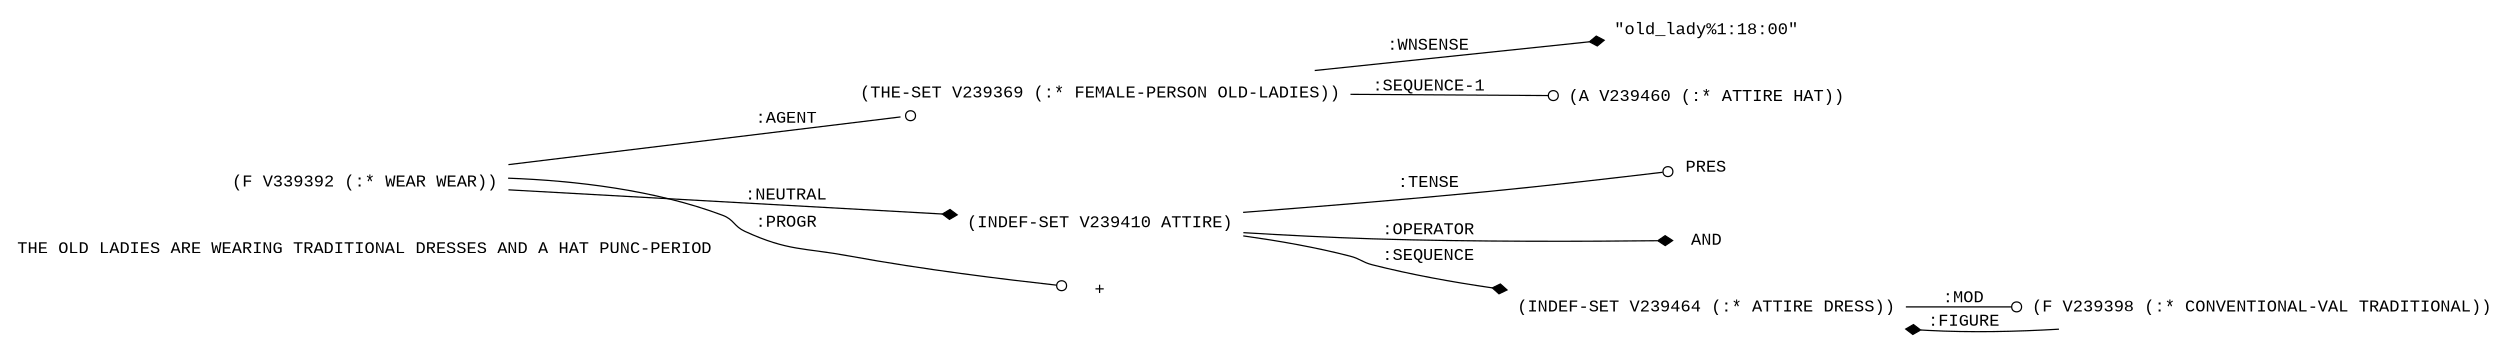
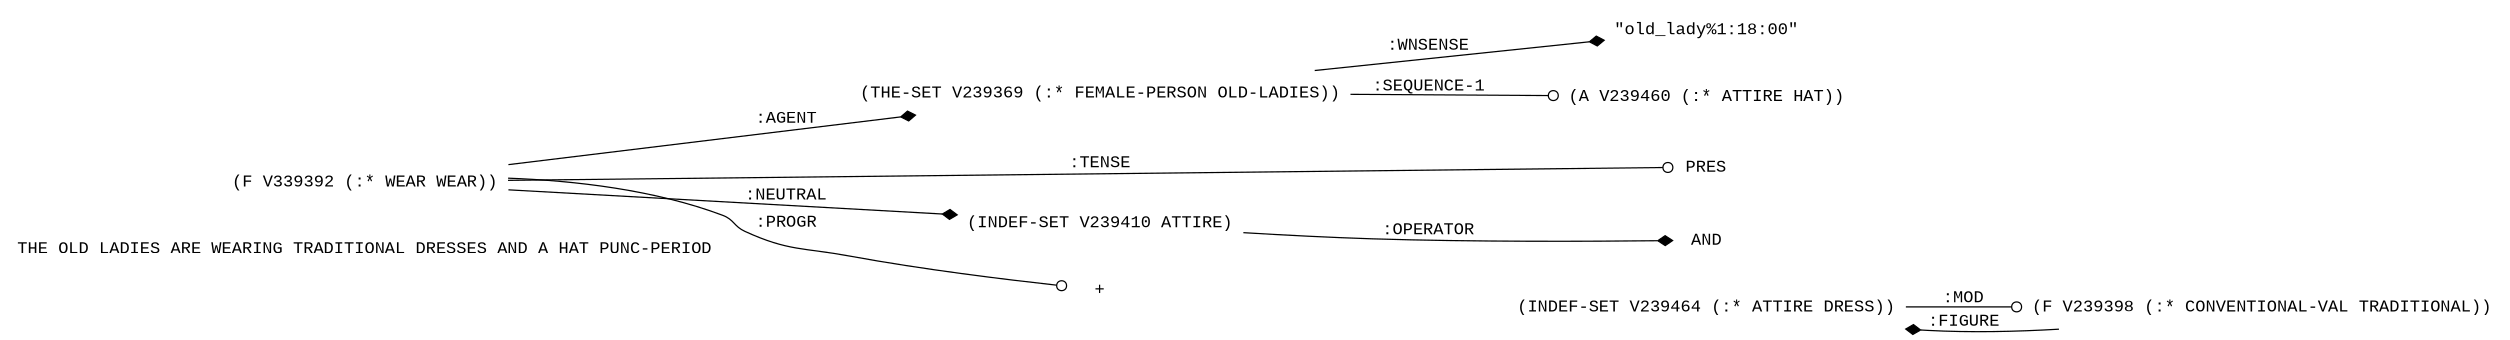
edge "(F V339392 (:* WEAR WEAR))" -> "(THE-SET V239369 (:* FEMALE-PERSON OLD-LADIES))": arrowhead odot -> diamond
edge "(INDEF-SET V239410 ATTIRE)" -> "PRES": now "(F V339392 (:* WEAR WEAR))" -> "PRES"
edge "(INDEF-SET V239410 ATTIRE)" -> "(INDEF-SET V239464 (:* ATTIRE DRESS))": removed, label ":SEQUENCE"
